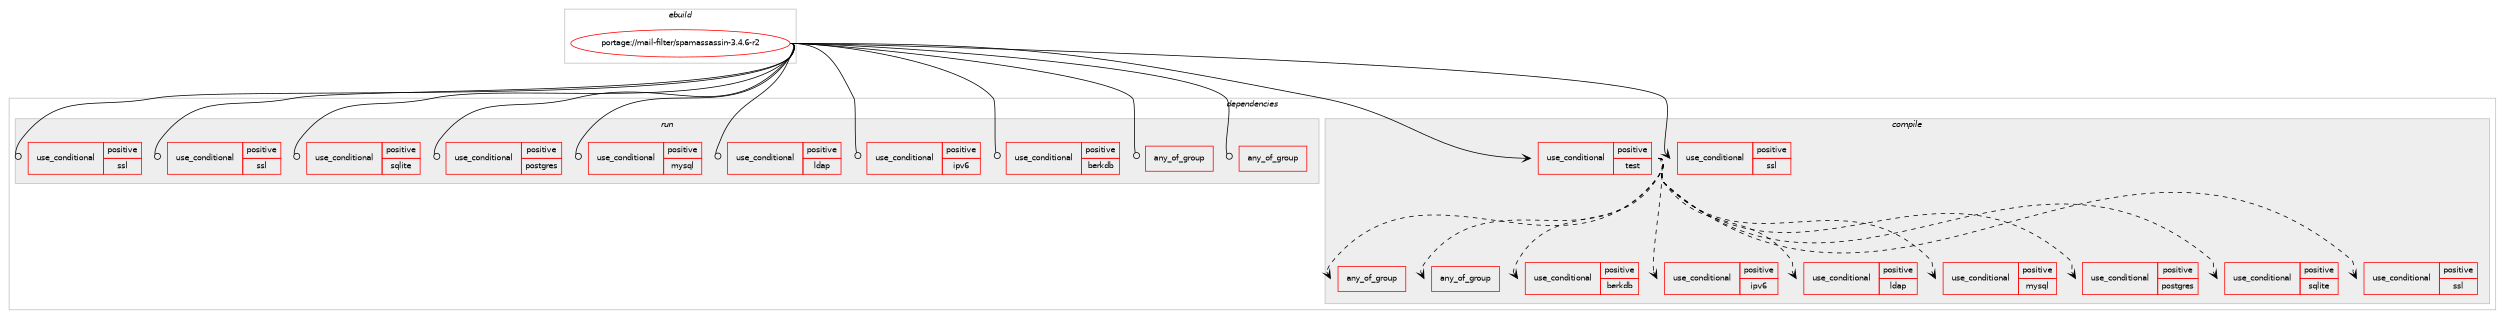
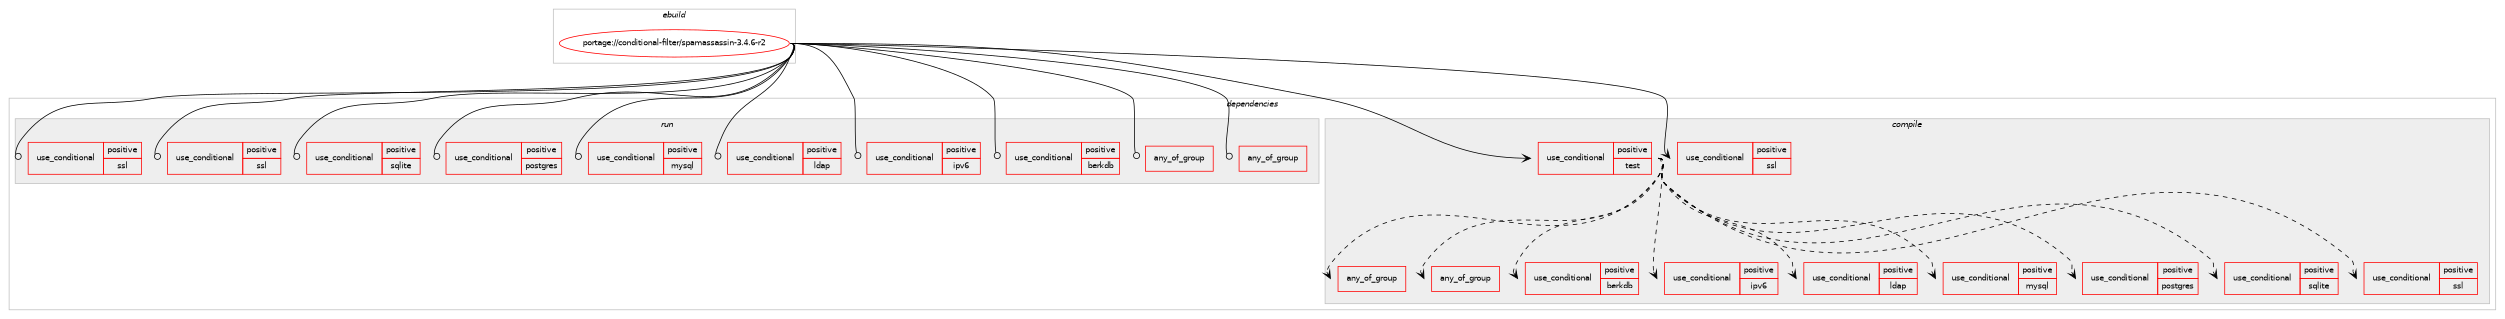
node "portage://mail-filter/spamassassin-3.4.6-r2": label "portage://mail-filter/spamassassin-3.4.6-r2" -> "portage://conditional-filter/spamassassin-3.4.6-r2"
